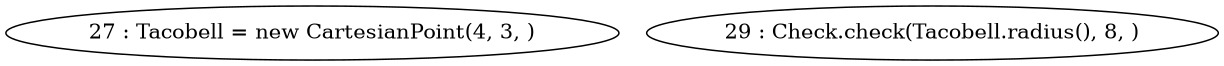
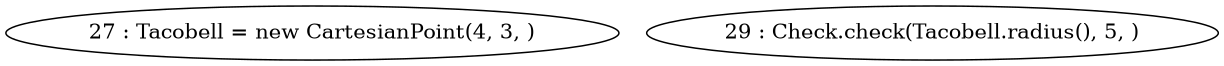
node "29 : Check.check(Tacobell.radius(), 8, )": label "29 : Check.check(Tacobell.radius(), 8, )" -> "29 : Check.check(Tacobell.radius(), 5, )"
